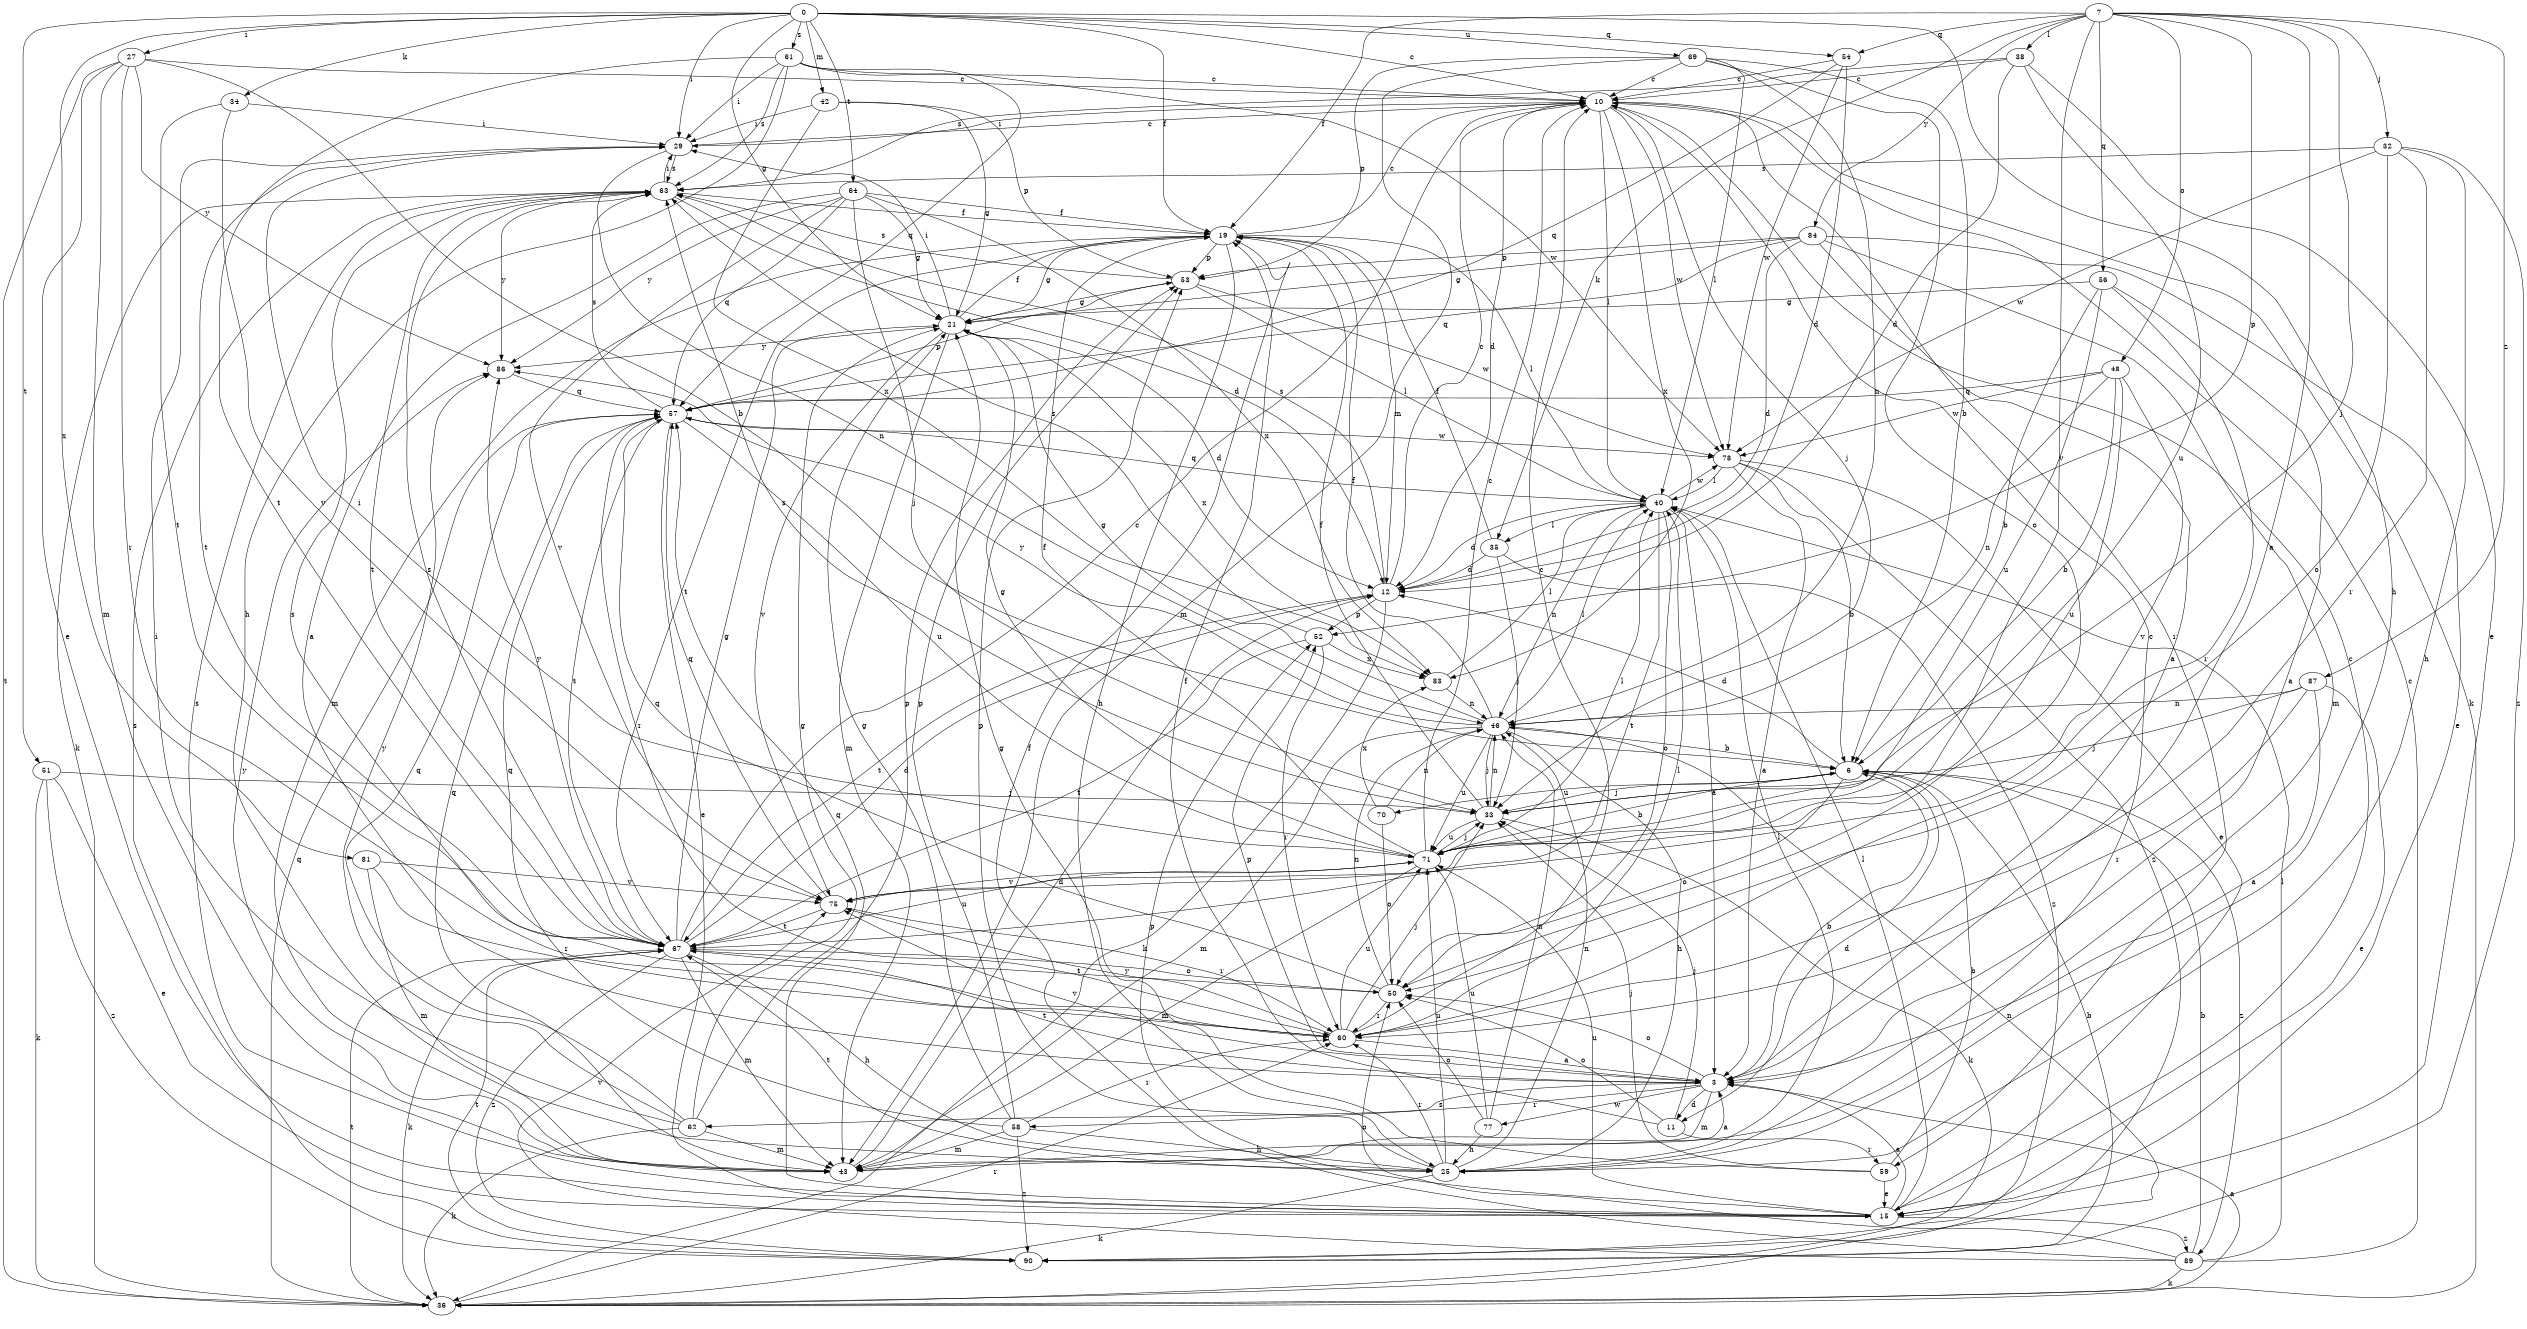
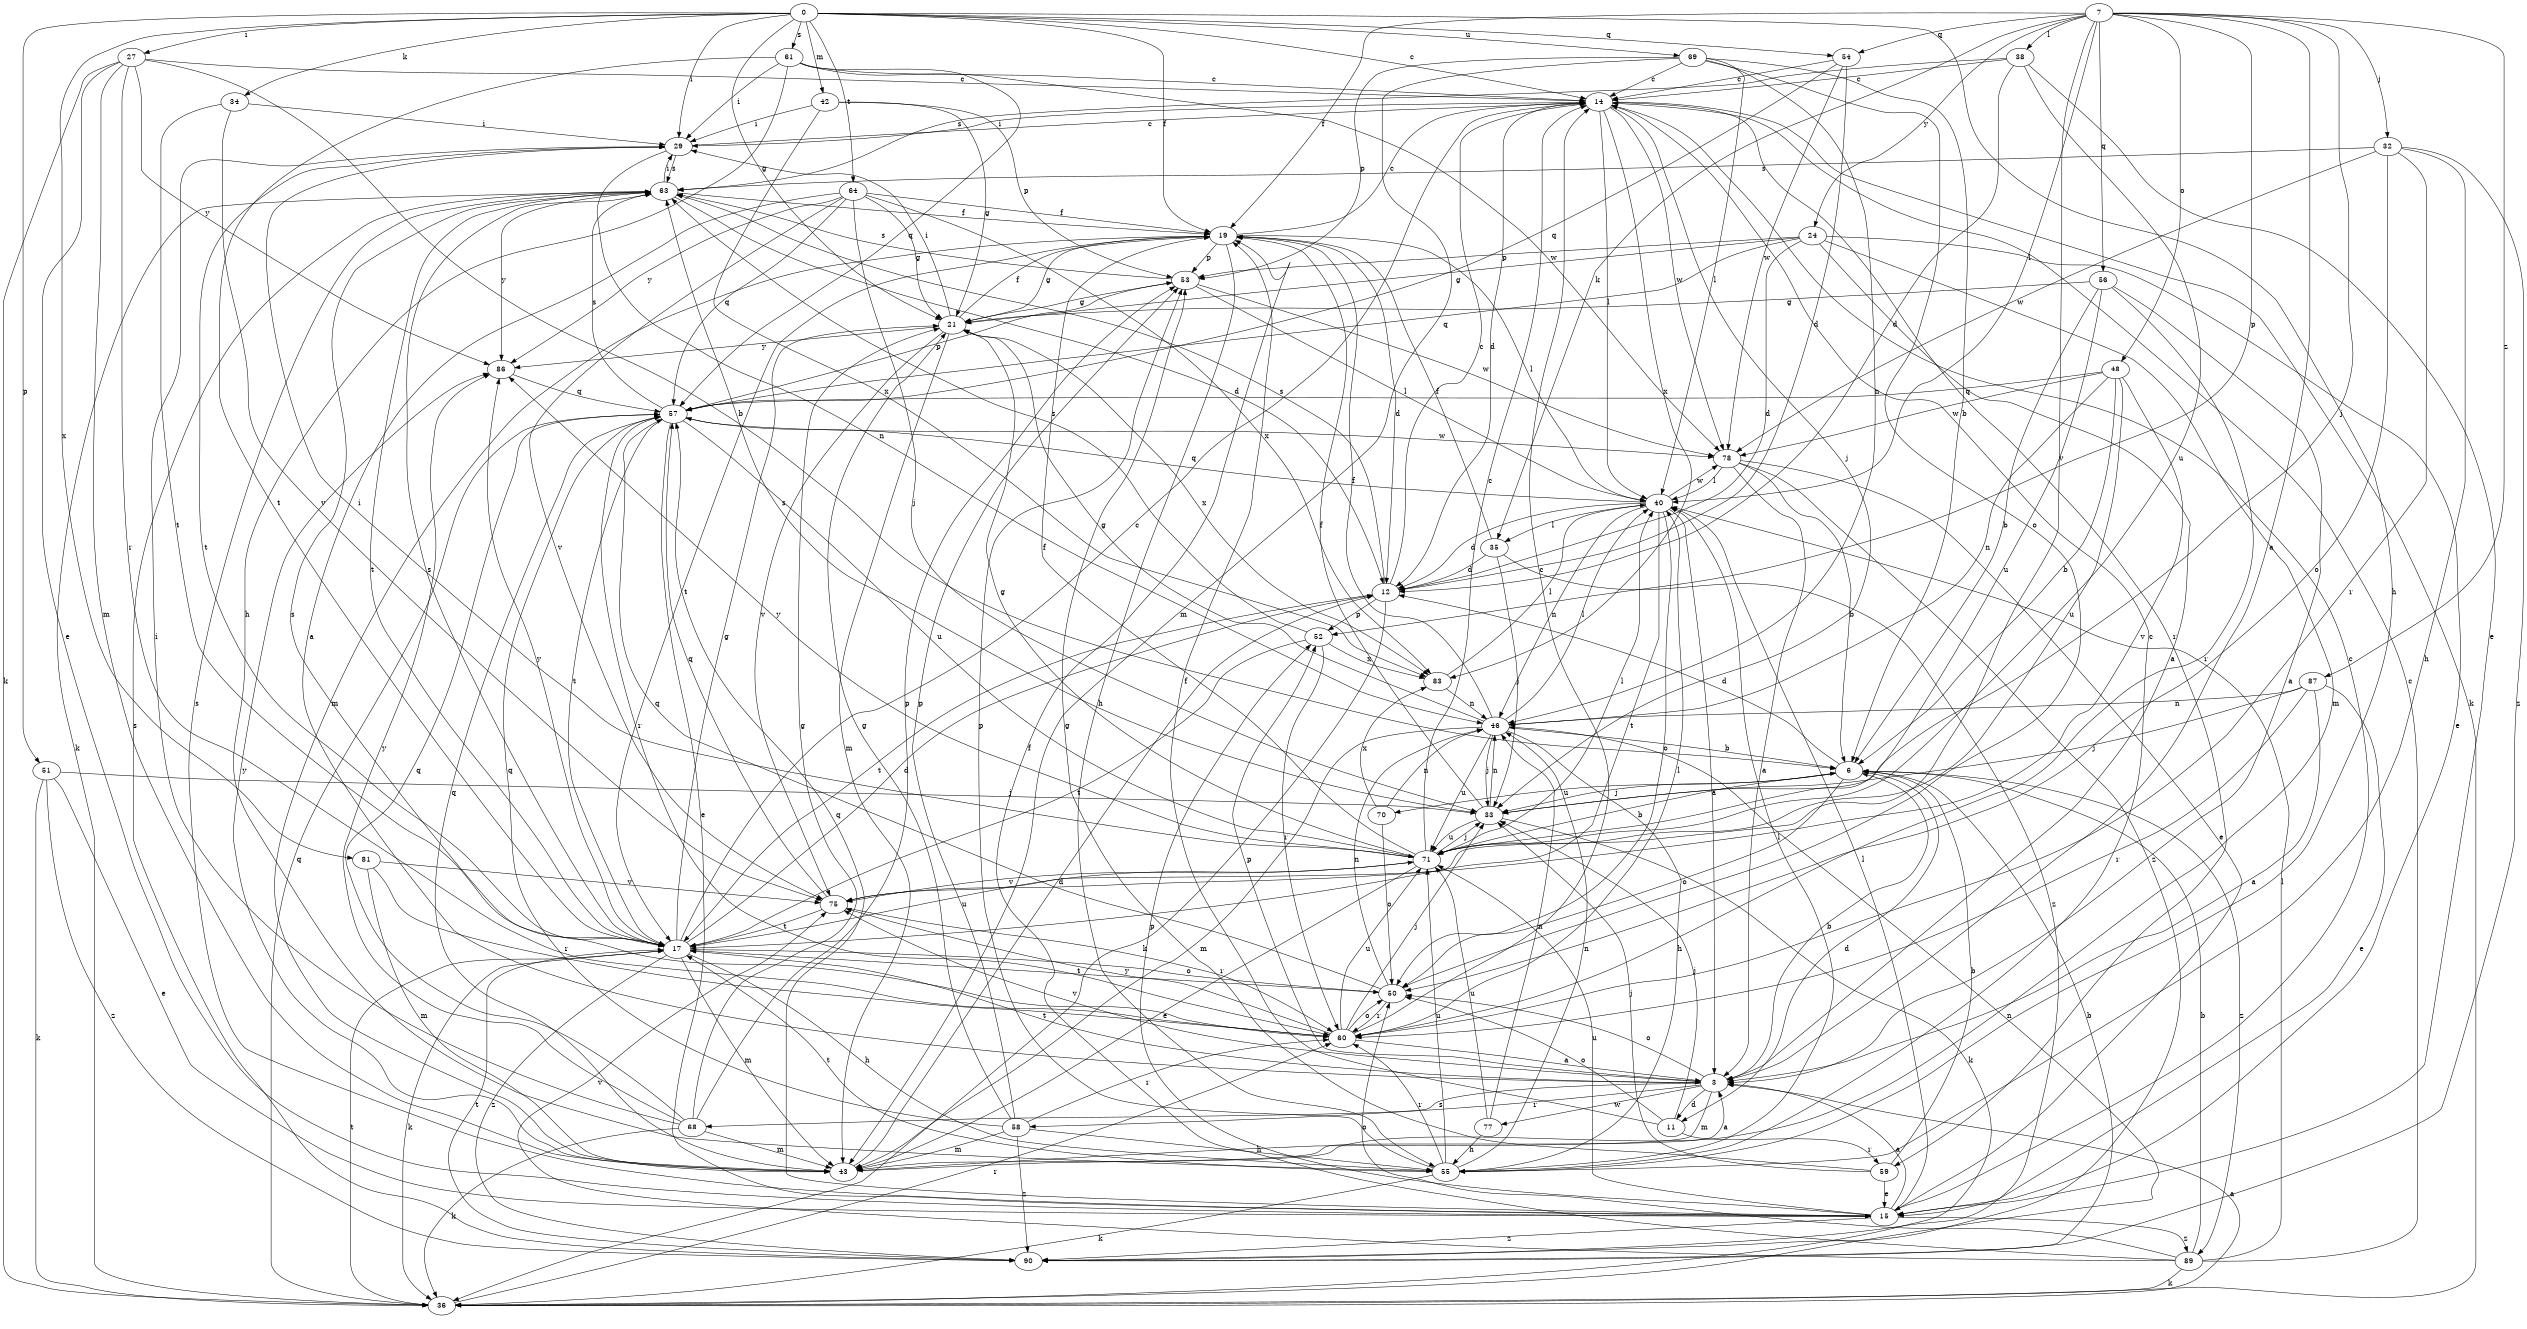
node "10": label "10" -> "14"
edge "61" -> "63": removed, label "s"
node "84": label "84" -> "24"
edge "7" -> "40": added, label "l"
edge "0" -> "51": label "t" -> "p"
edge "19" -> "12": label "m" -> "d"
edge "21" -> "12": removed, label "d"
edge "46" -> "86": now "71" -> "86"
edge "27" -> "36": label "t" -> "k"
edge "59" -> "21": now "59" -> "53"
node "67": label "67" -> "17"
edge "71" -> "43": label "m" -> "e"
edge "77" -> "50": now "60" -> "50"
node "62": label "62" -> "68"
node "25": label "25" -> "55"
edge "15" -> "90": added, label "z"
